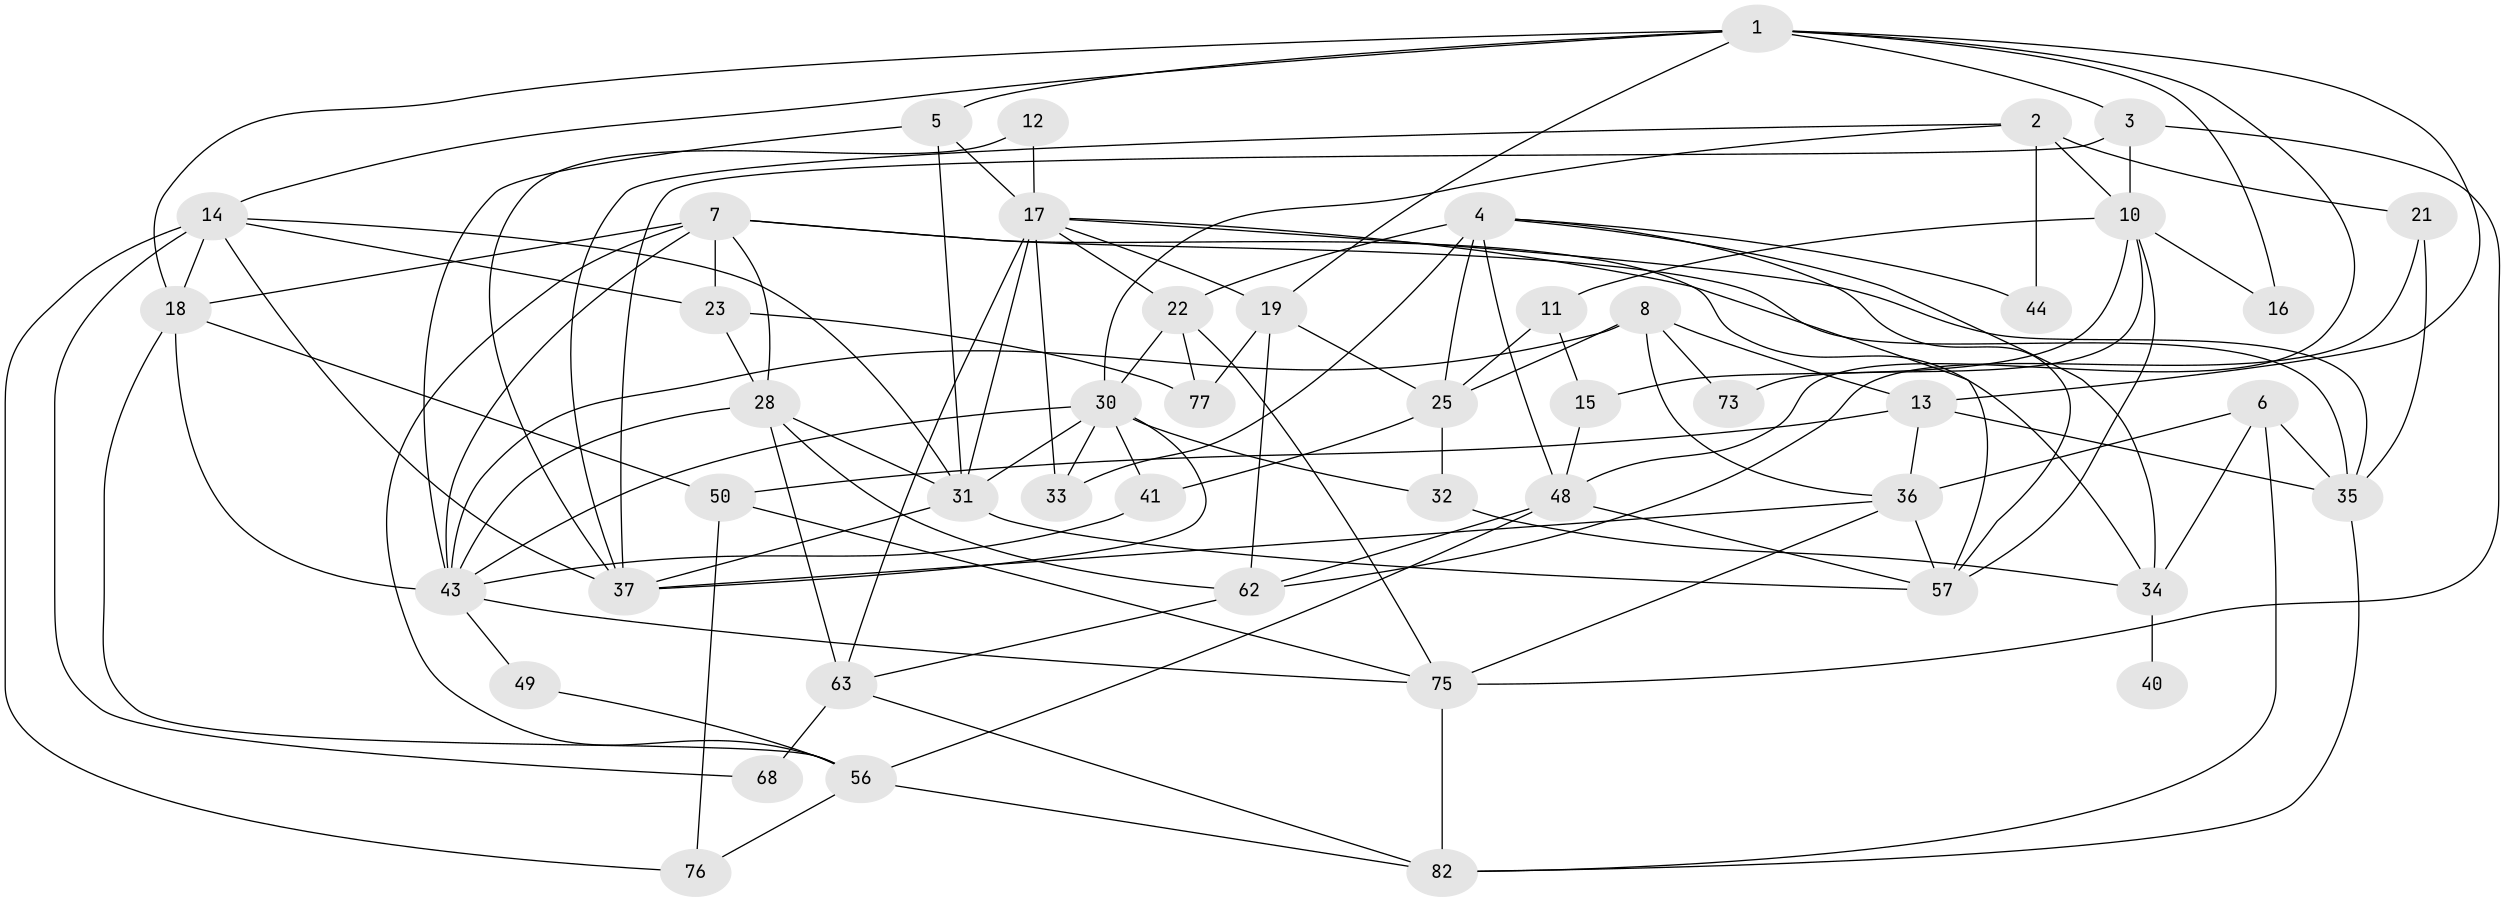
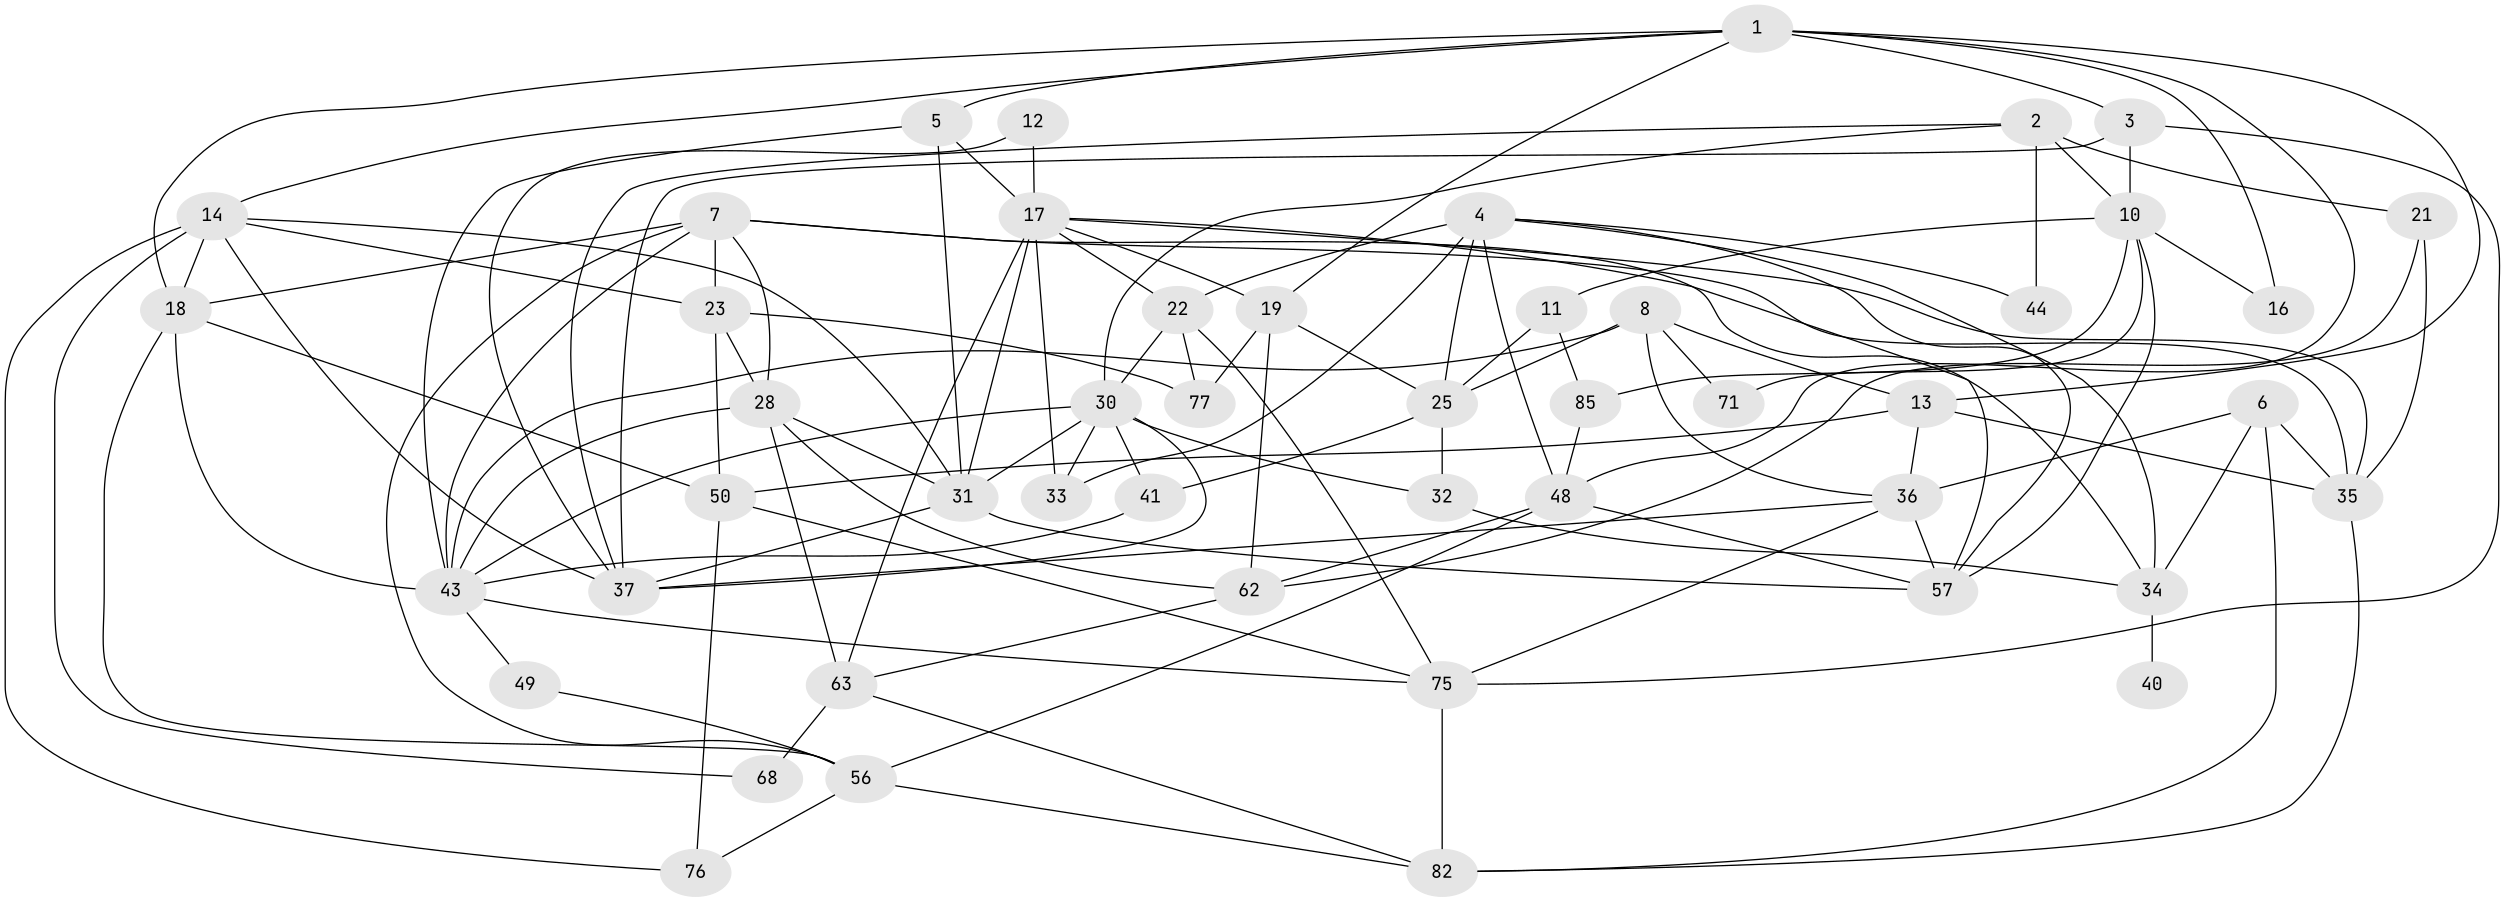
edge "23" -- "50": added
node "15": label "15" -> "85"
node "73": label "73" -> "71"
